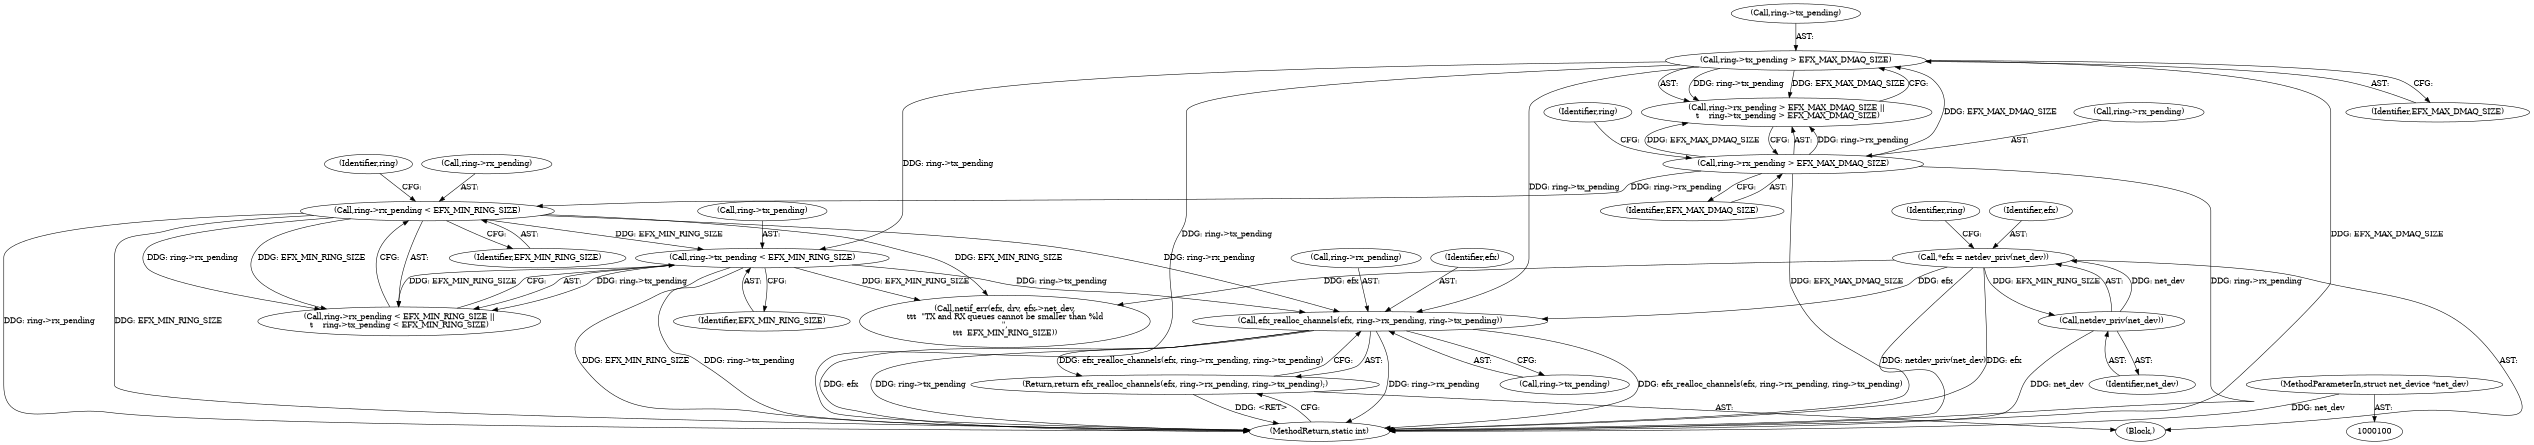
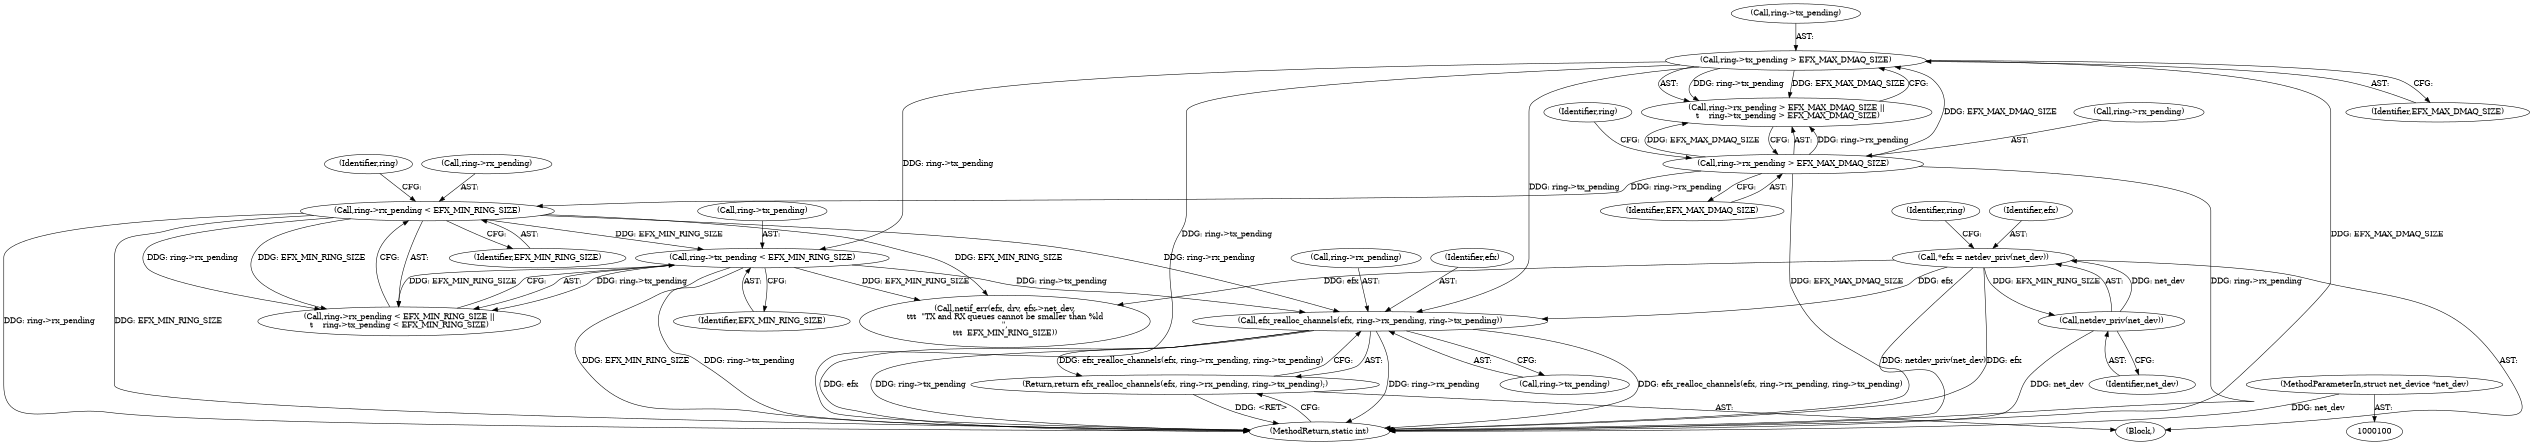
edge "(Call,netdev_priv(net_dev))" -> "(Identifier,net_dev)": label "AST: " -> "CFG: "
